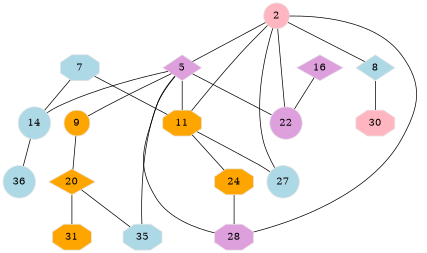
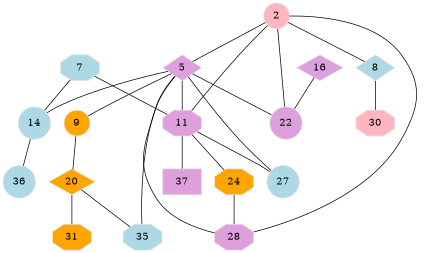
edge "2" -- "27": now "5" -- "27"
node "11": fillcolor orange -> plum
node "37": added
